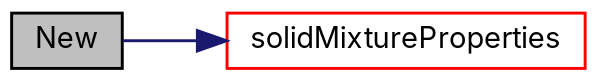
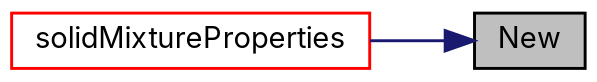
edge "New" -> "solidMixtureProperties": reversed
